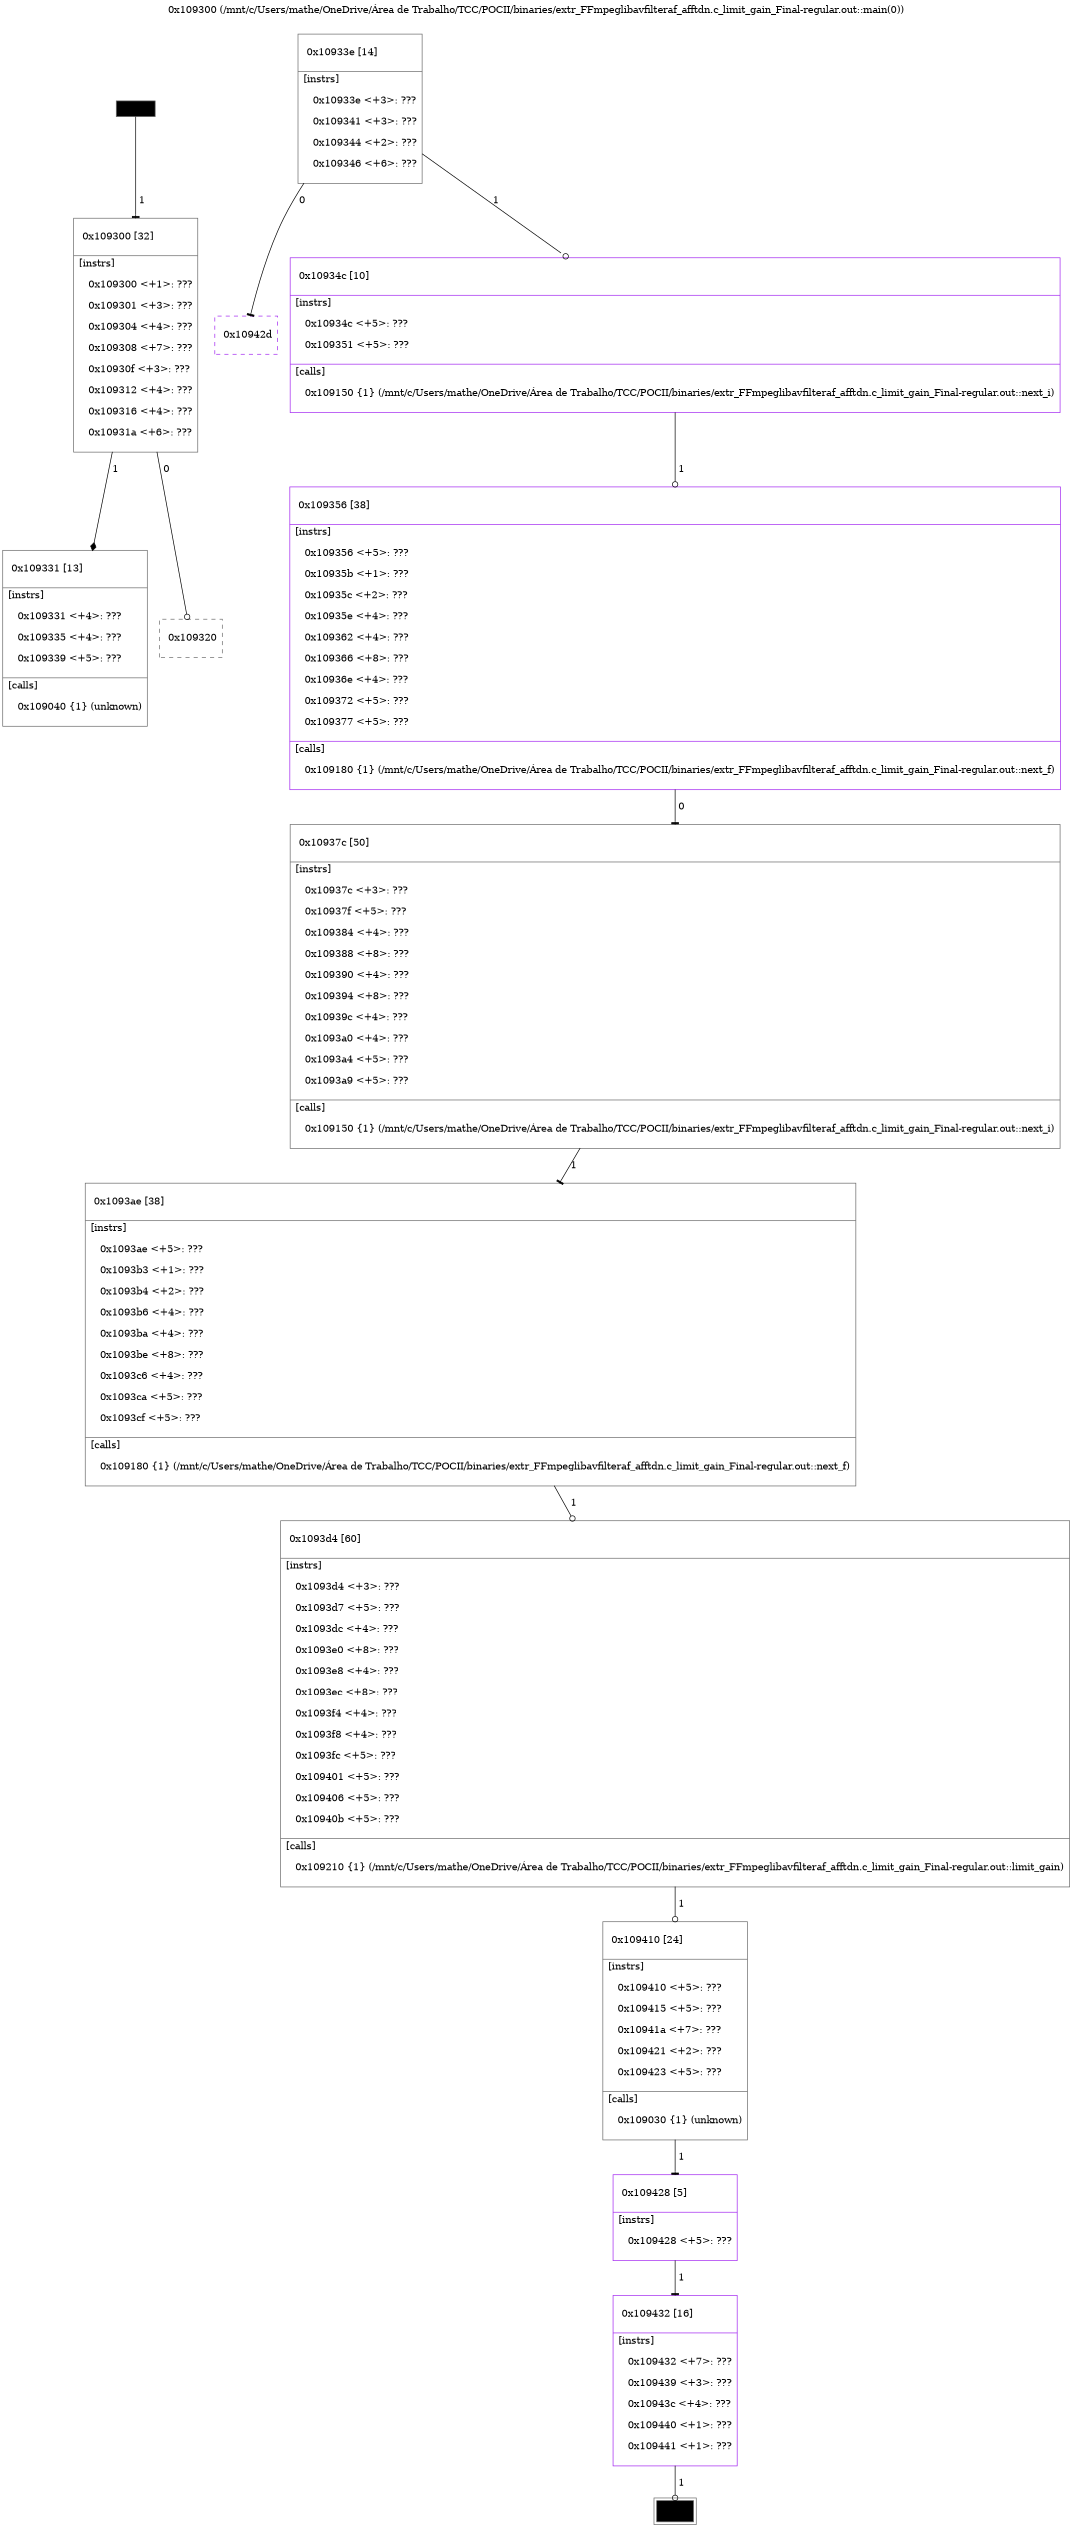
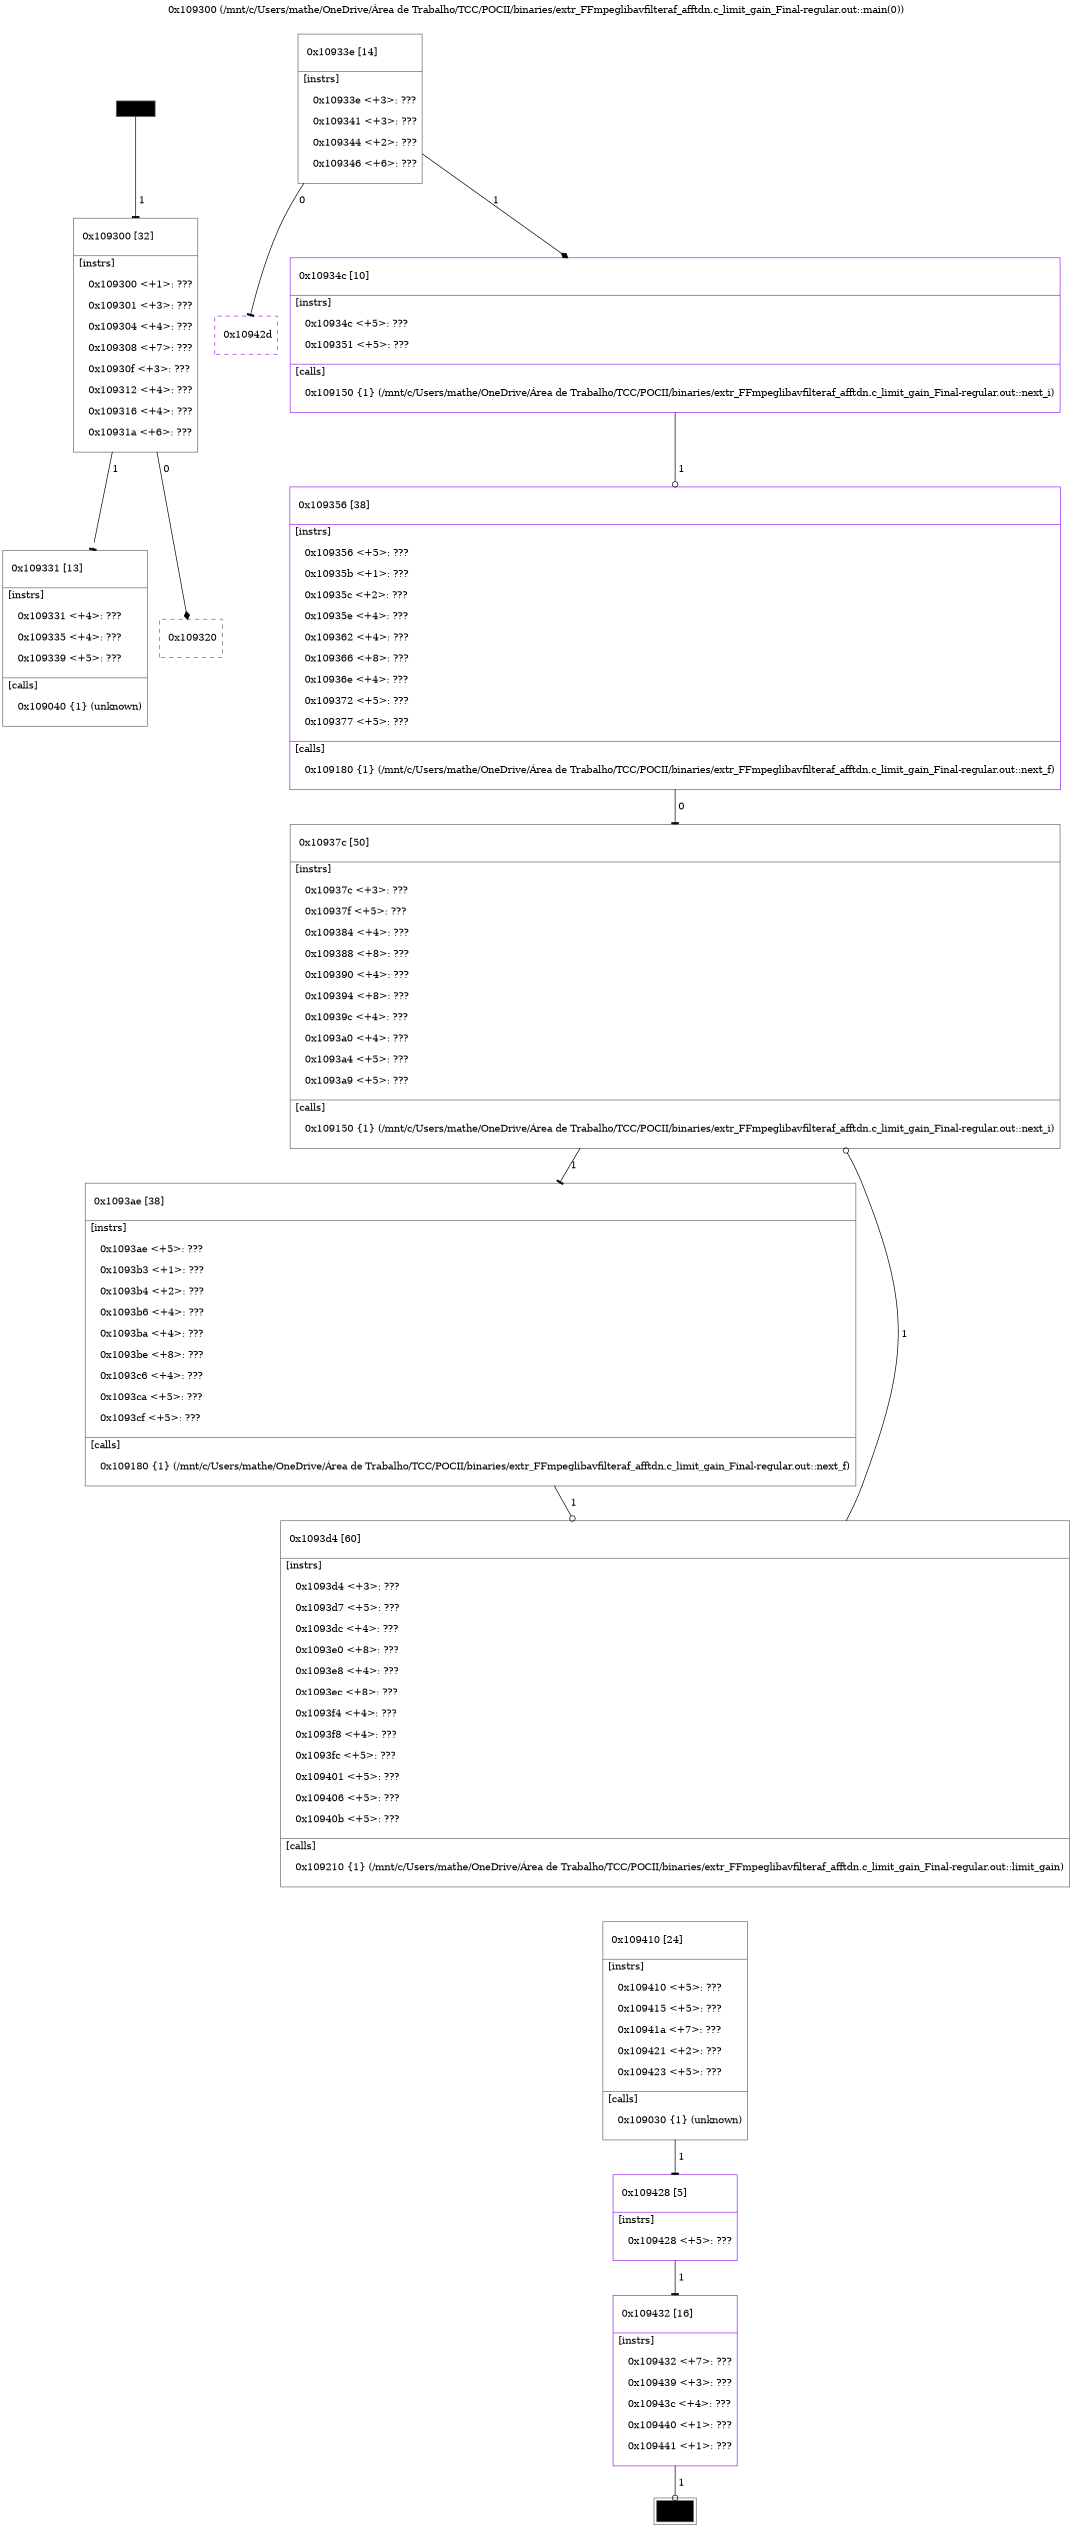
edge "0x10933e [14]" -> "0x10934c [10]": arrowhead odot -> diamond
edge "0x109300 [32]" -> "0x109331 [13]": arrowhead diamond -> tee
edge "0x109300 [32]" -> "0x109320": arrowhead odot -> diamond
edge "0x1093d4 [60]" -> "0x109410 [24]": now "0x1093d4 [60]" -> "0x10937c [50]"
